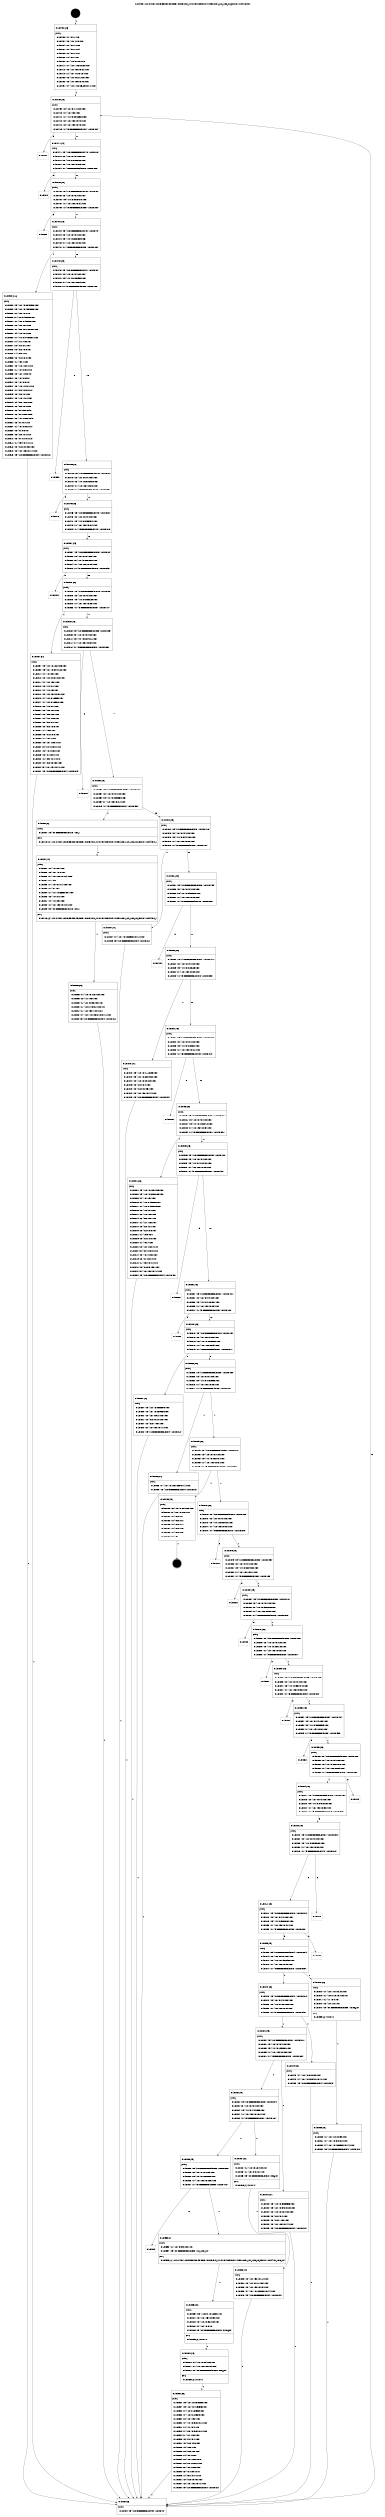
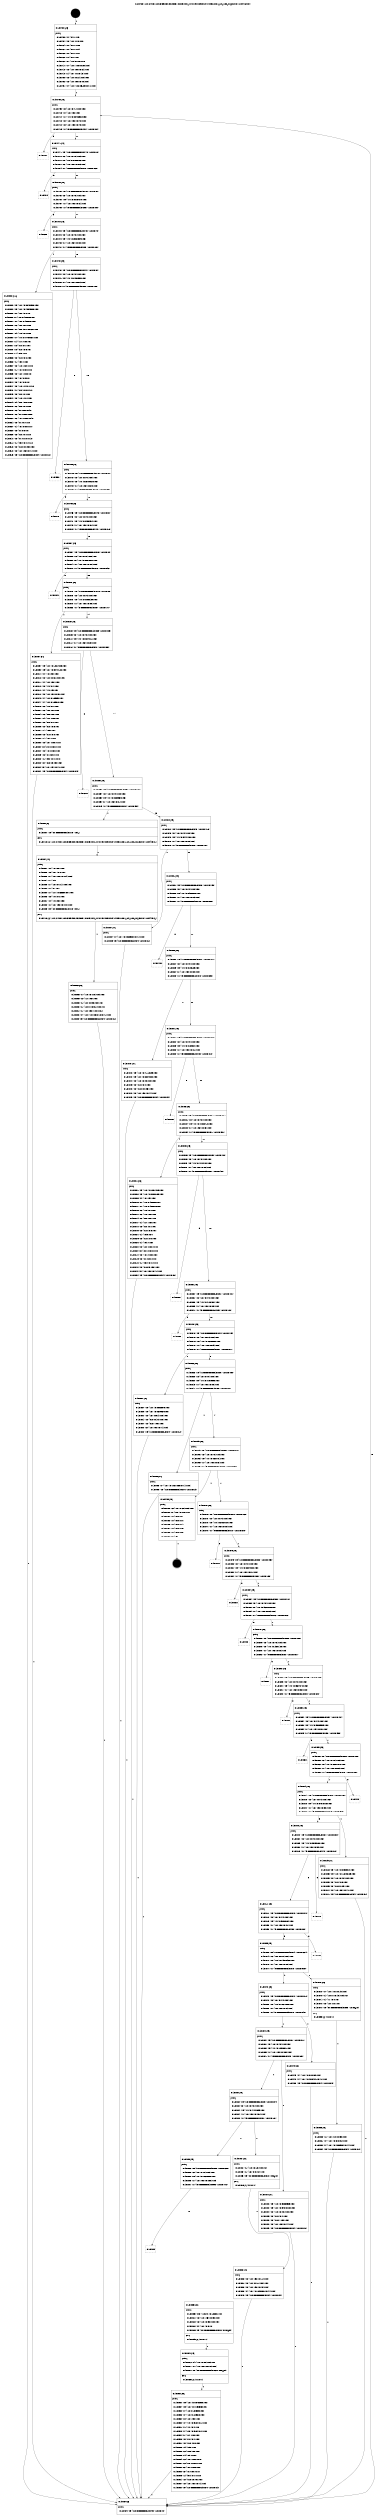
node "0x401c4e [27]": added
node "0x401e53 [9]": removed
